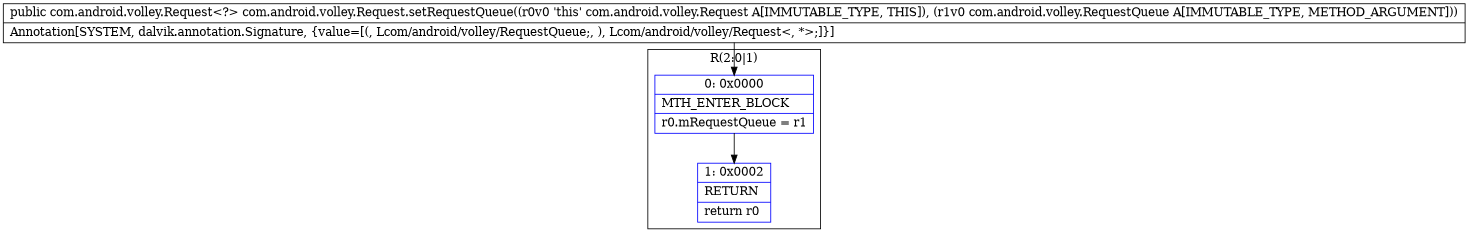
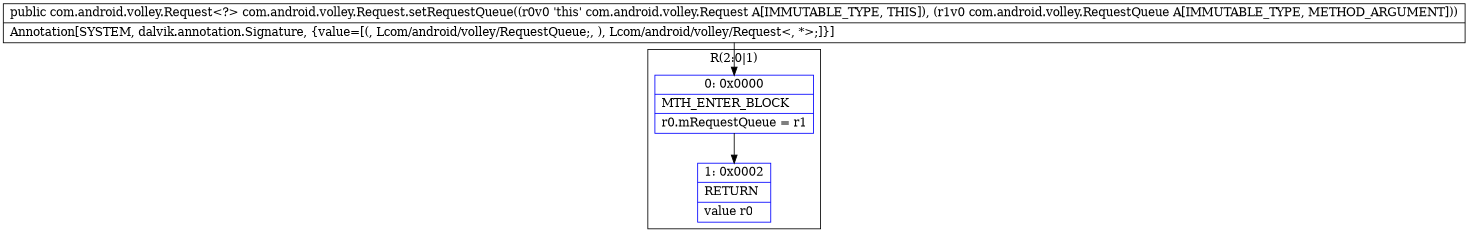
node "1: 0x0002": text "return r0" -> "value r0"
